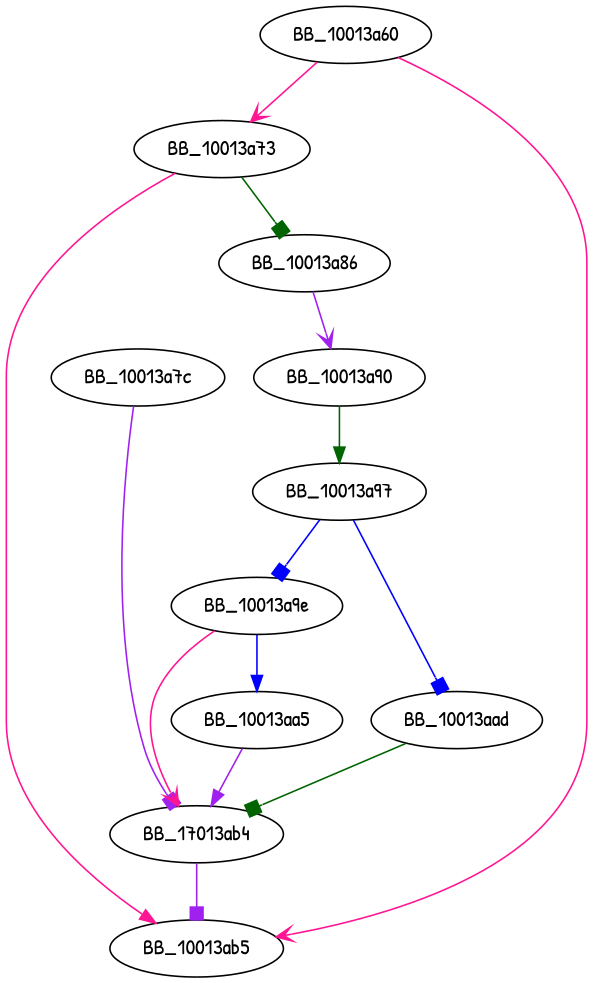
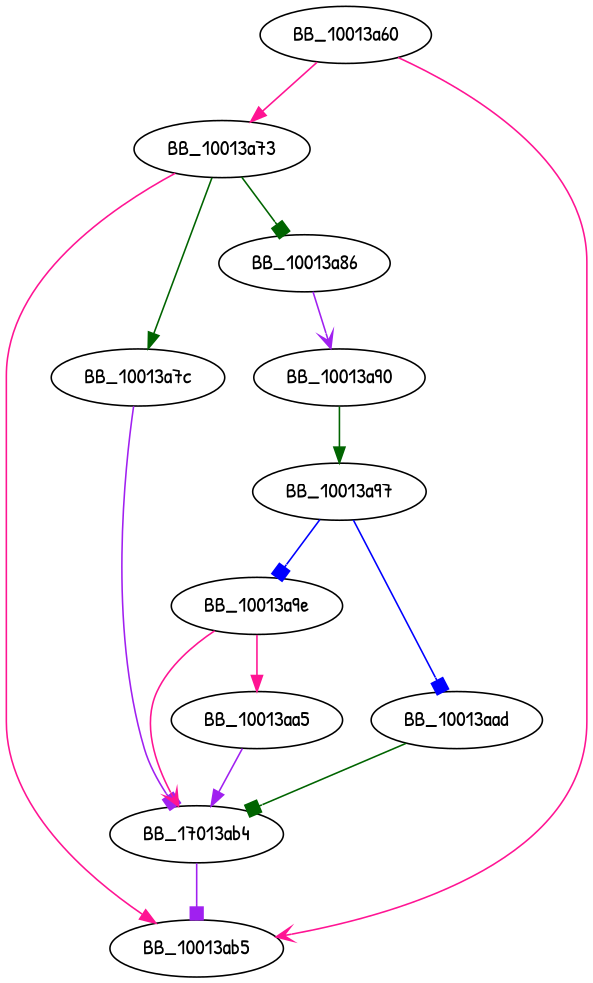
edge "BB_10013a60" -> "BB_10013a73": arrowhead vee -> normal
edge "BB_10013a73" -> "BB_10013a7c": added
edge "BB_10013a9e" -> "BB_10013aa5": color blue -> deeppink
